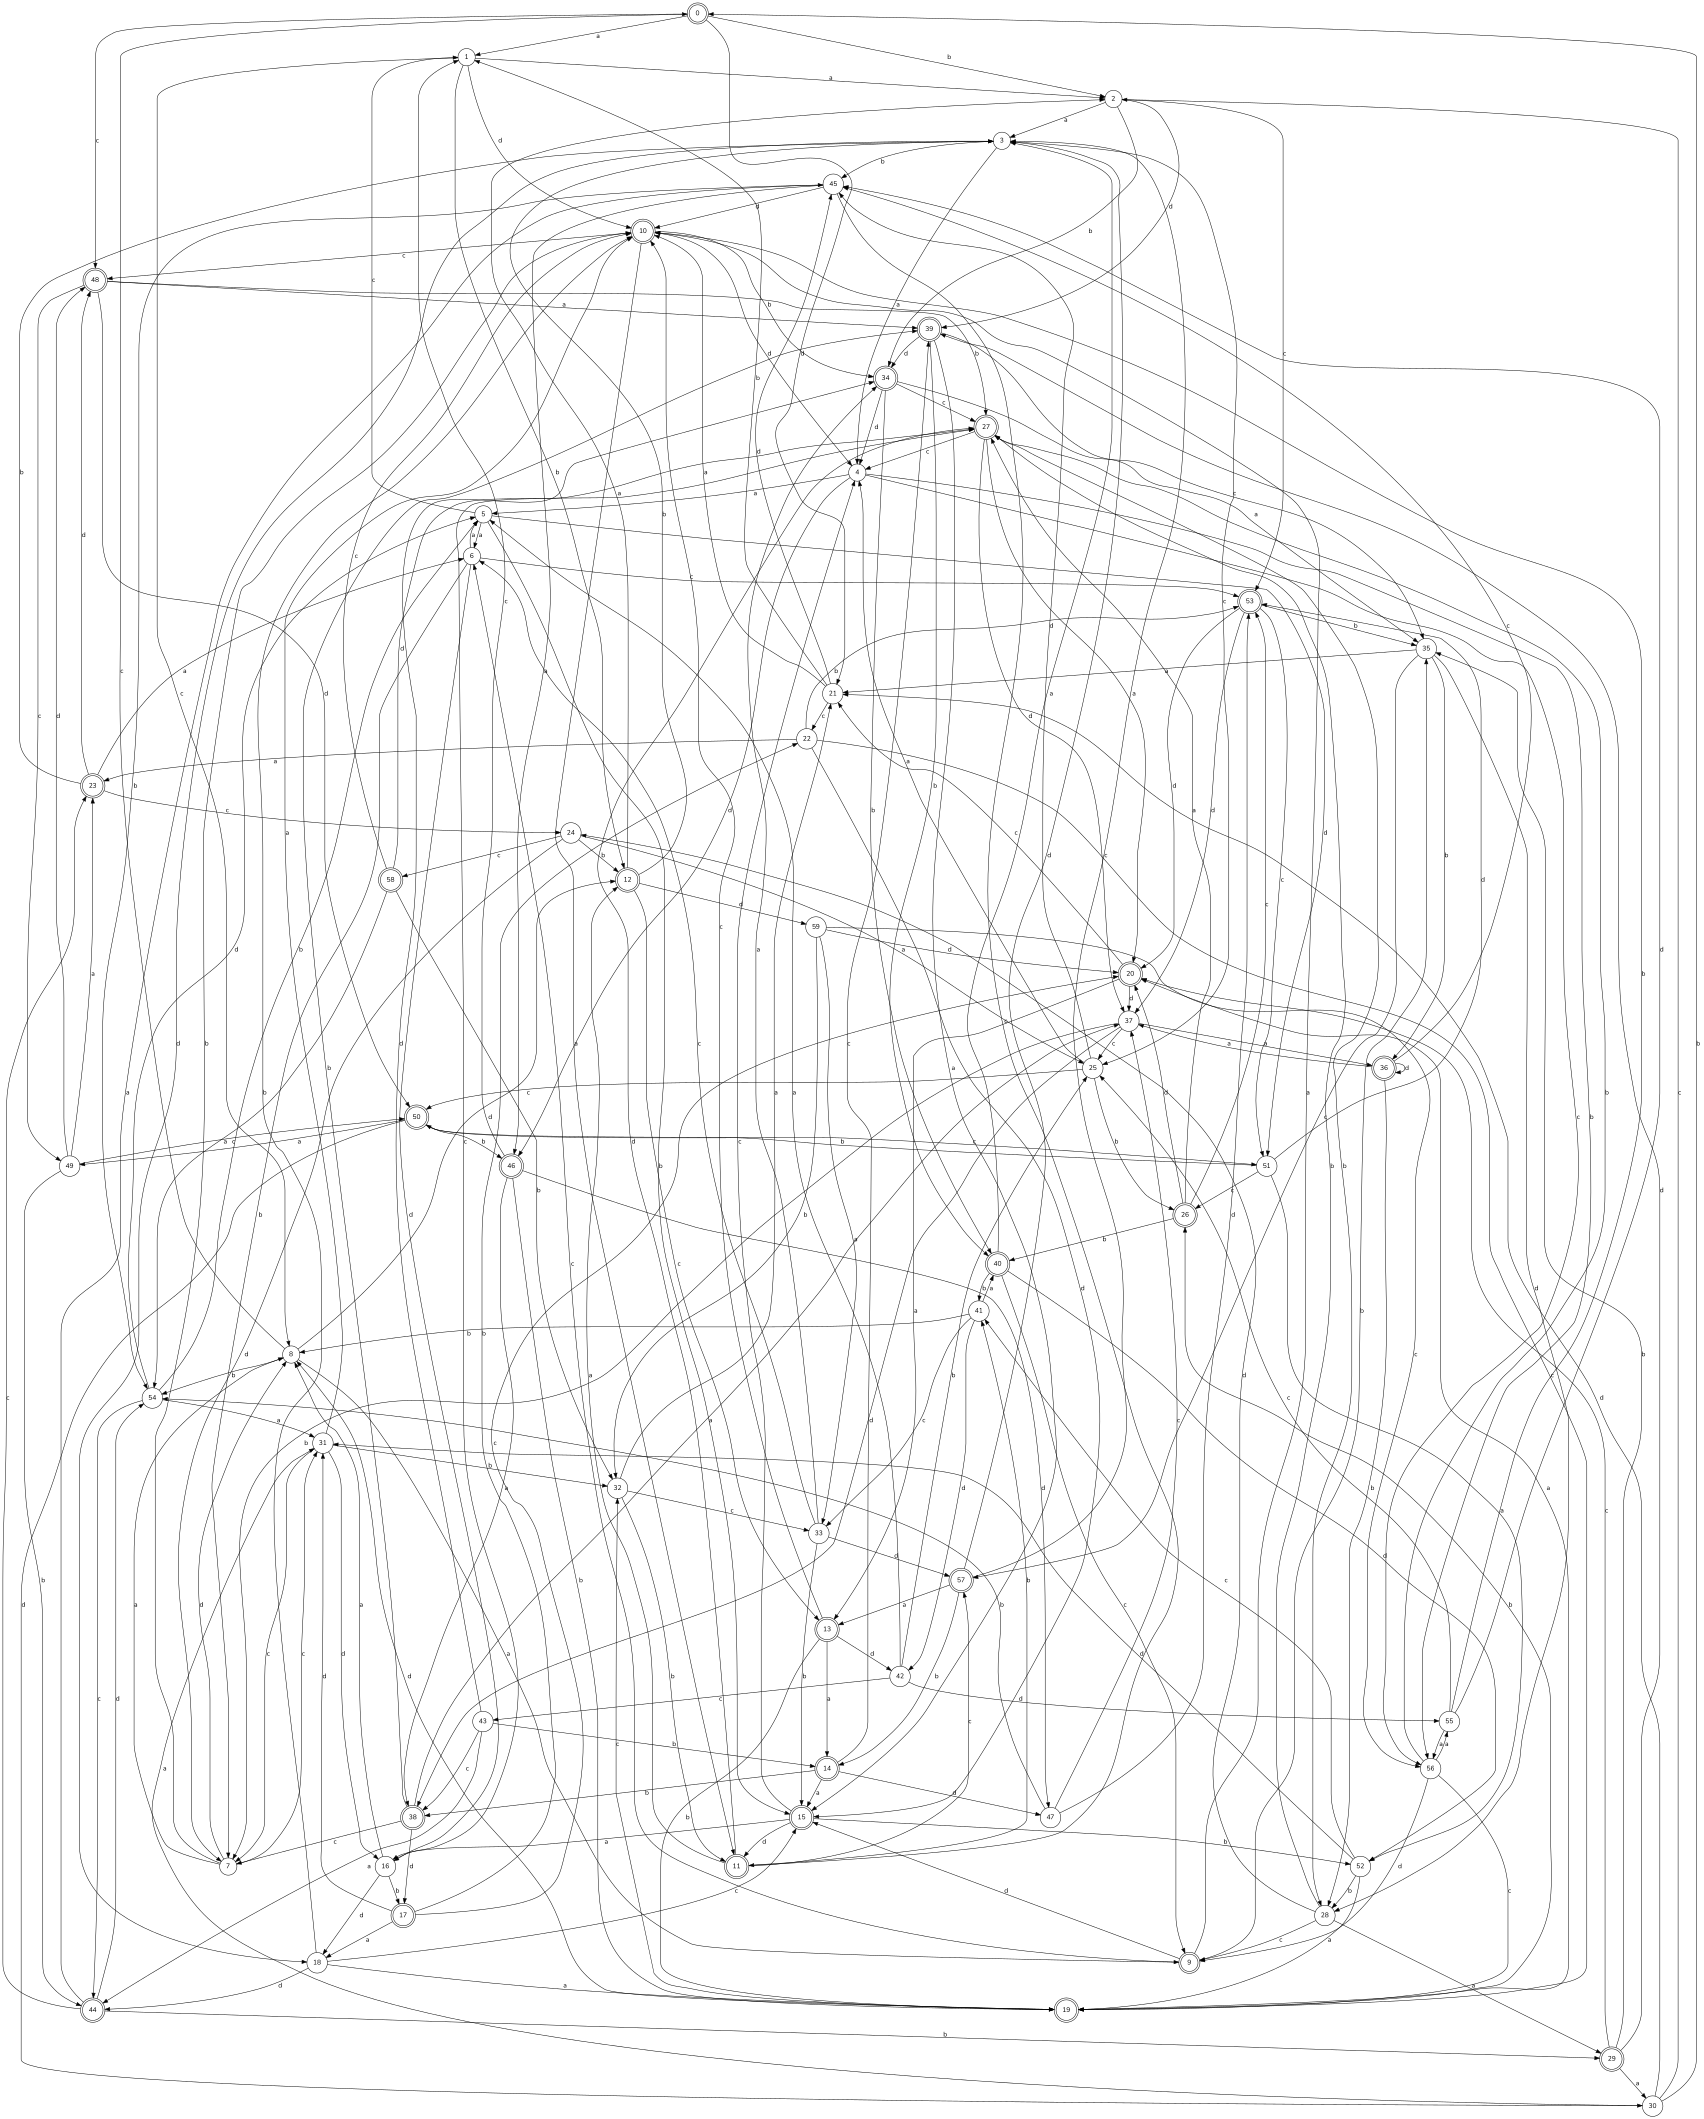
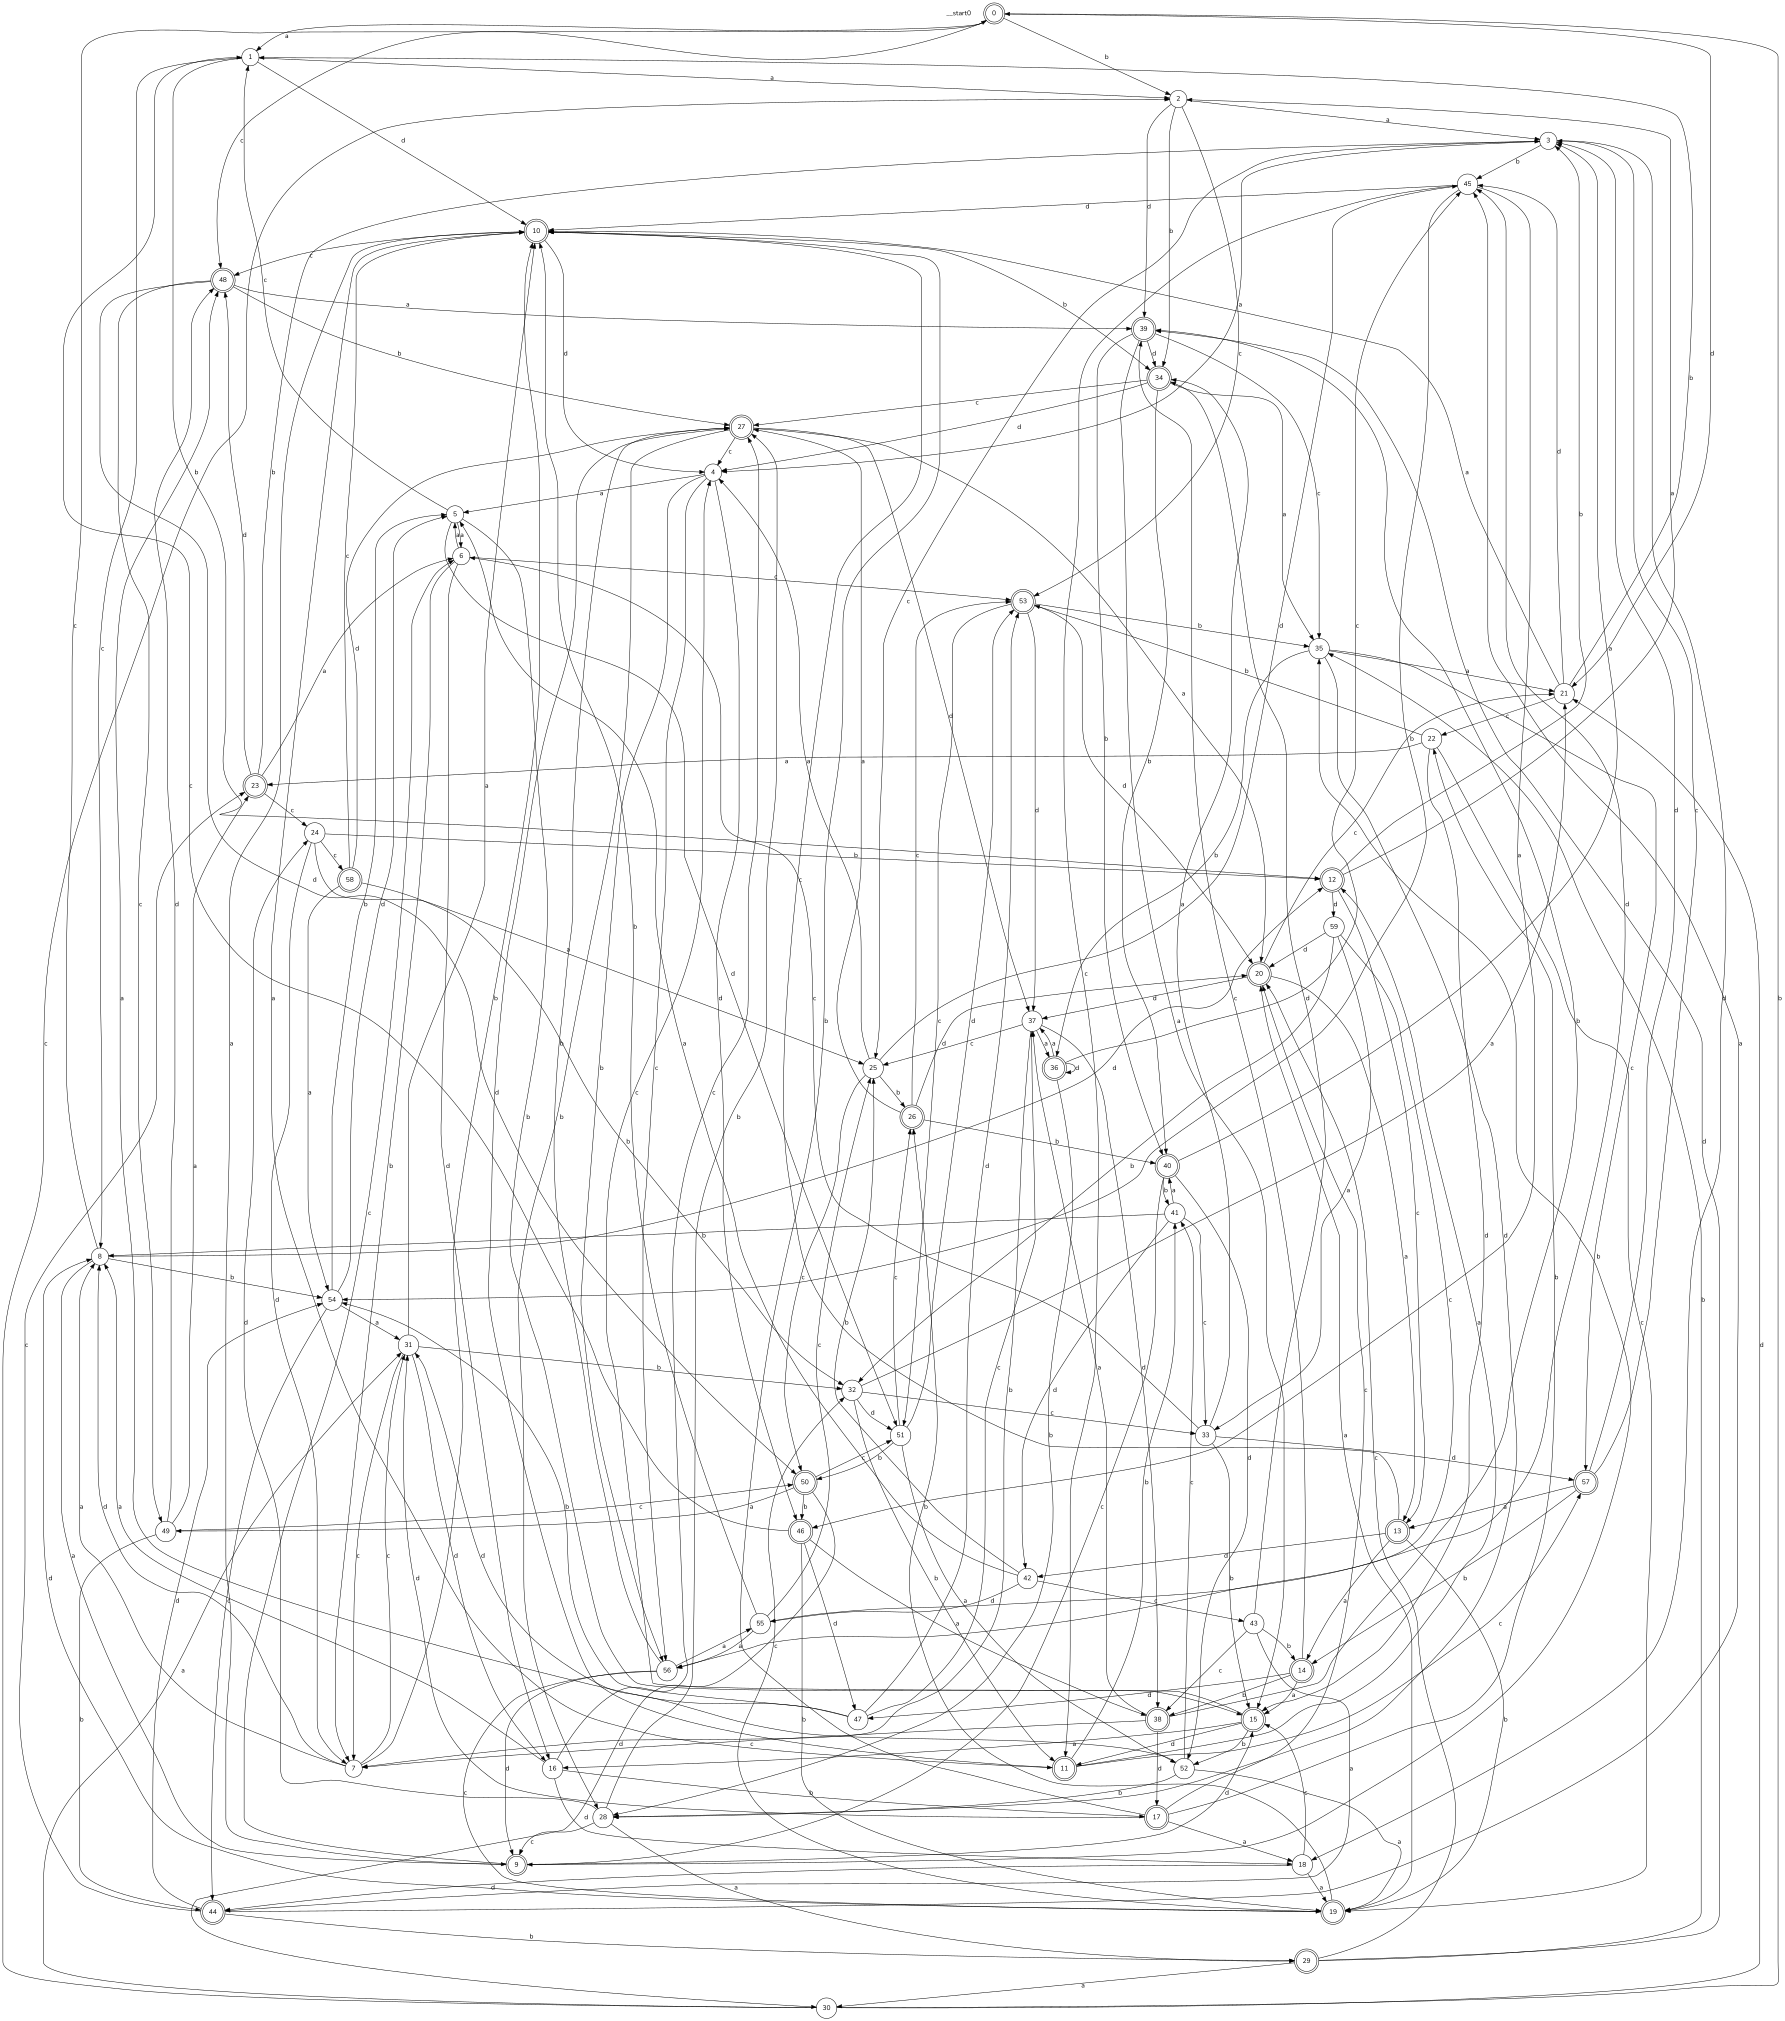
node "__start0": added
edge "18" -> "10": now "17" -> "10"
edge "47" -> "48": added, label "a"
edge "32" -> "51": added, label "d"
